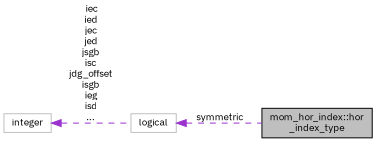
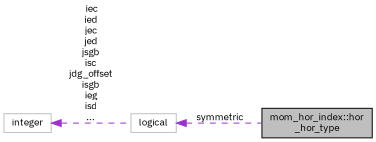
node "mom_hor_index::hor _index_type": label "mom_hor_index::hor _index_type" -> "mom_hor_index::hor _hor_type"
